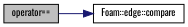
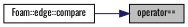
edge "operator==" -> "Foam::edge::compare": reversed
